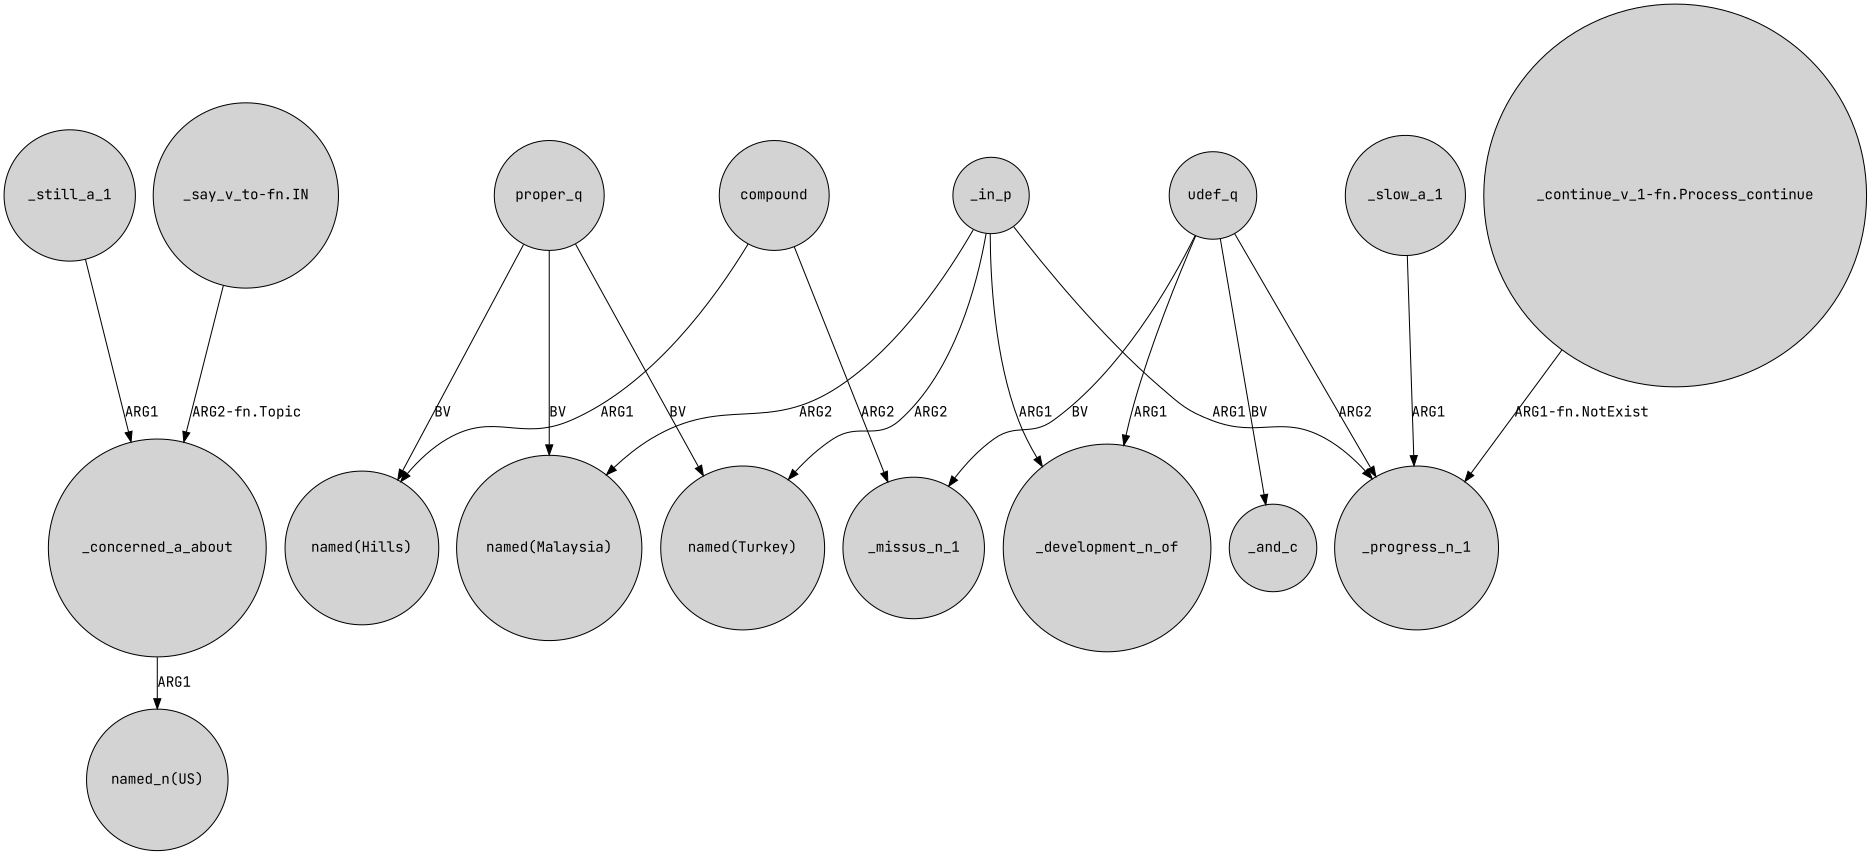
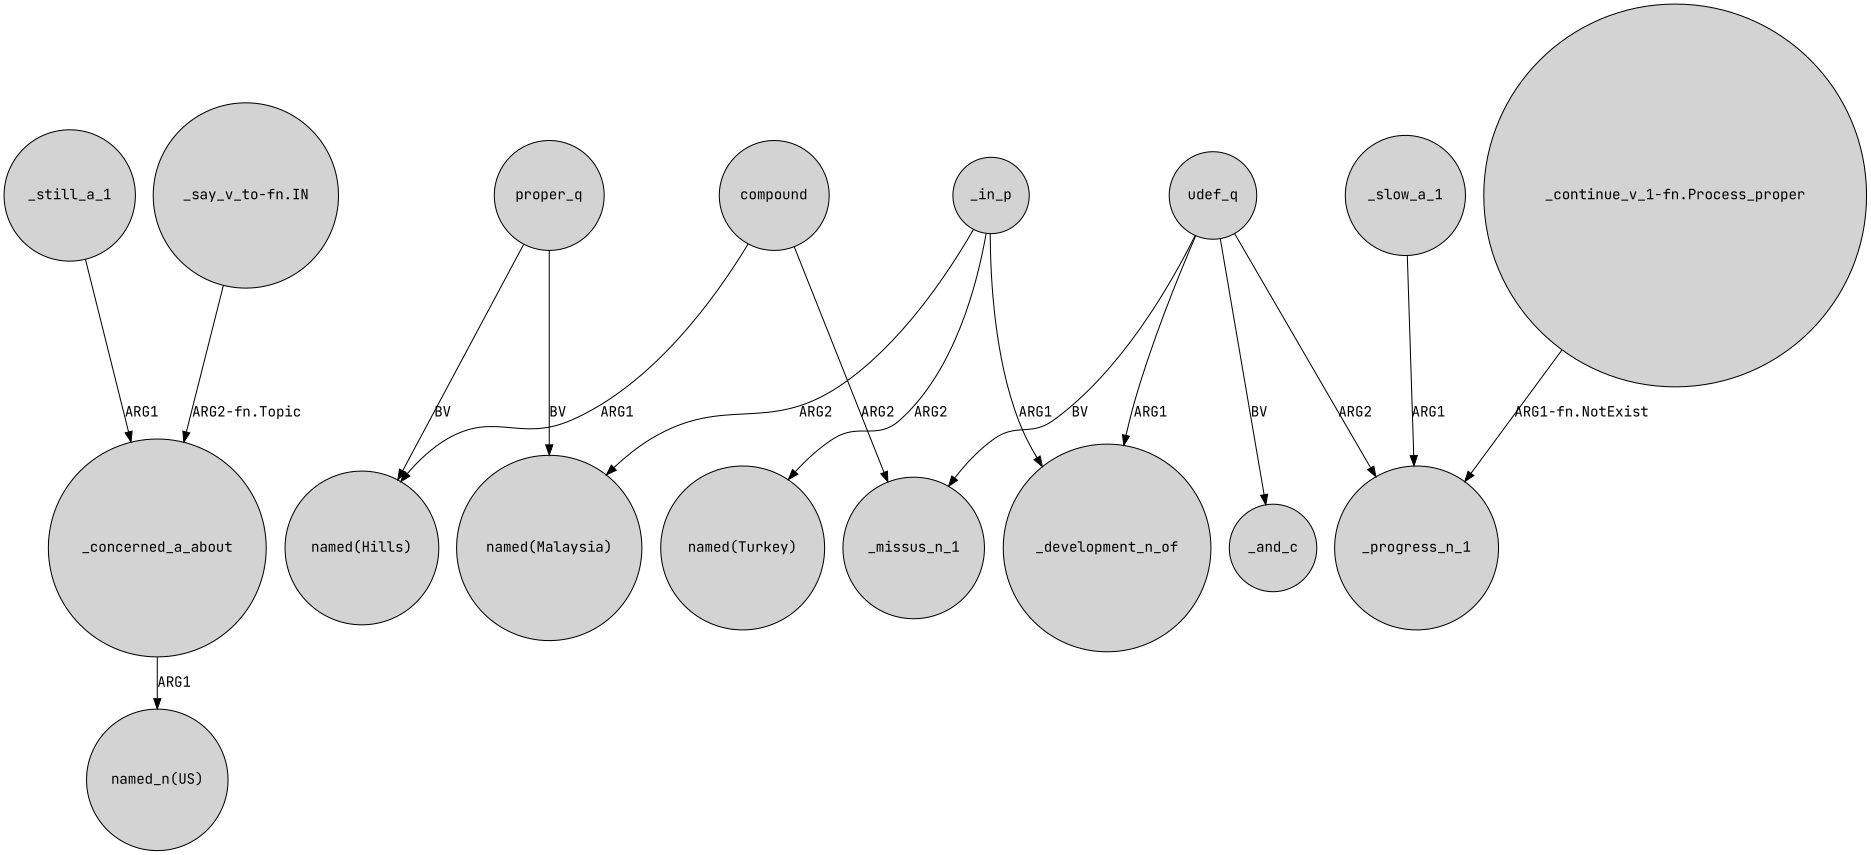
node "_continue_v_1-fn.Process_continue": label "_continue_v_1-fn.Process_continue" -> "_continue_v_1-fn.Process_proper"
edge "proper_q" -> "named(Turkey)": removed, label "BV"
edge "_in_p" -> "_progress_n_1": removed, label "ARG1"
